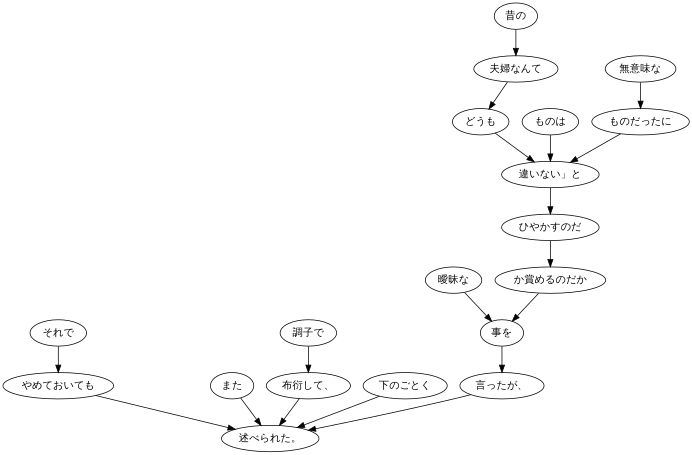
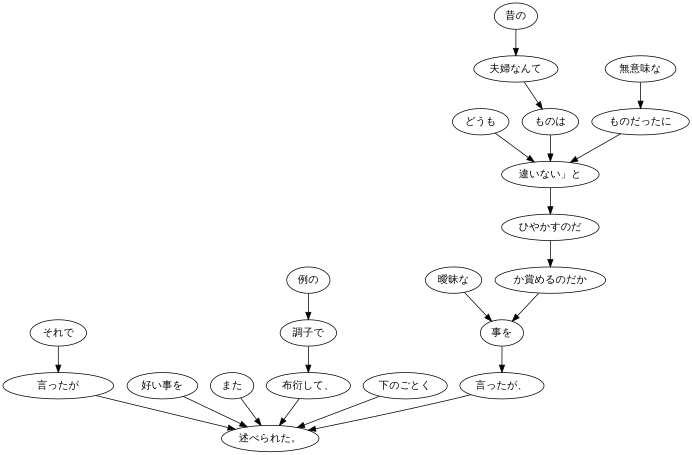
edge "夫婦なんて" -> "どうも": now "夫婦なんて" -> "ものは"
node "例の": added
node "やめておいても": label "やめておいても" -> "言ったが"
node "好い事を": added
